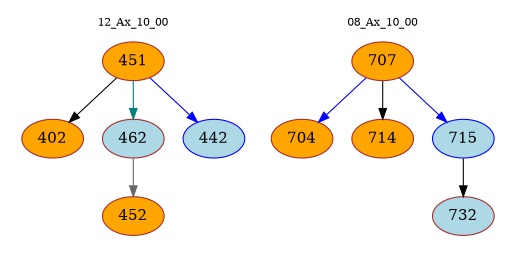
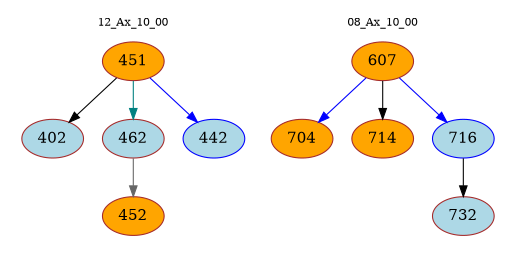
node "707": label "707" -> "607"
node "402": fillcolor orange -> lightblue
node "715": label "715" -> "716"
